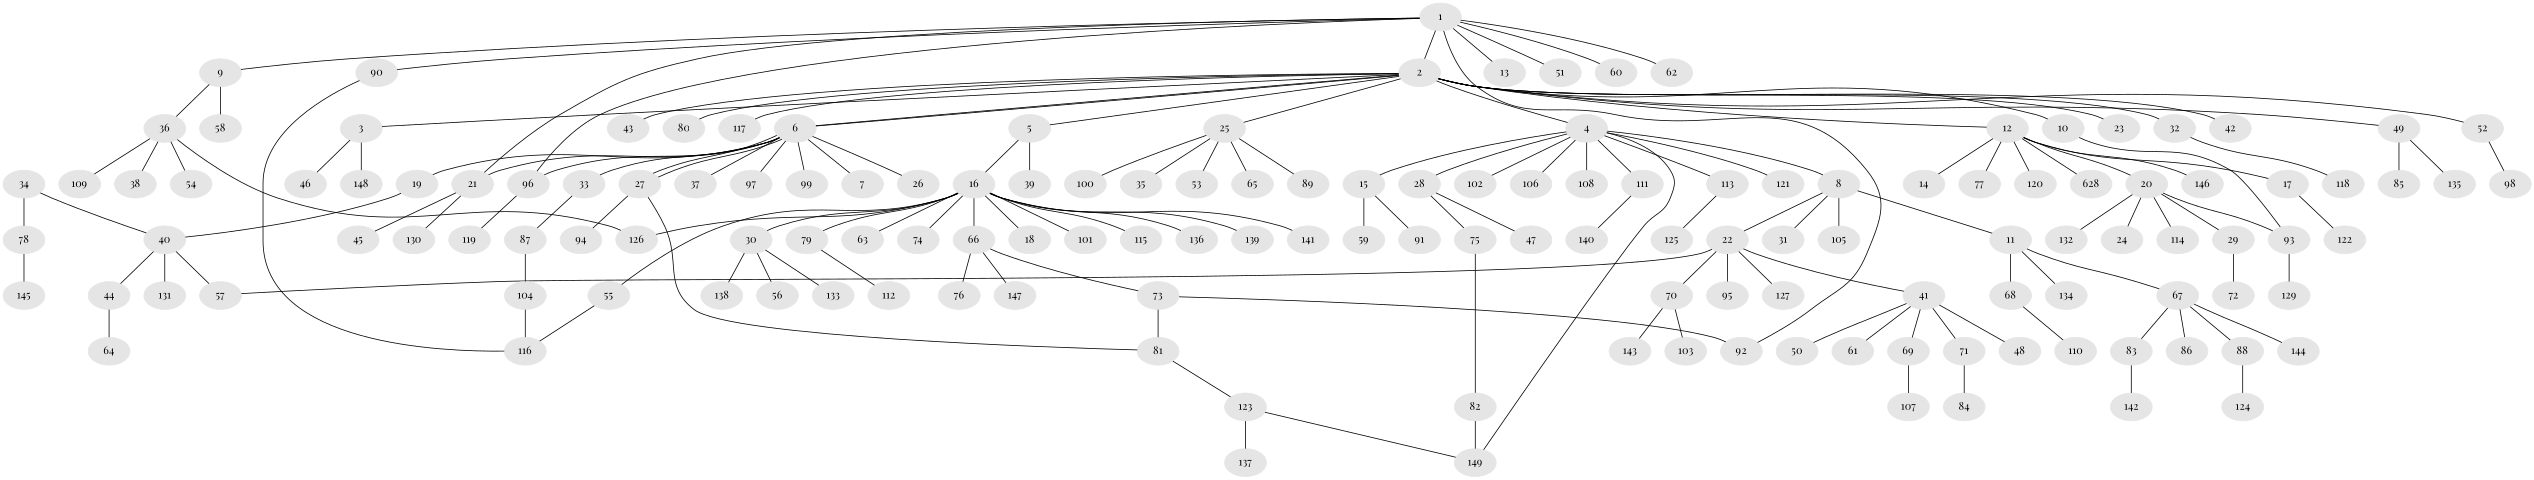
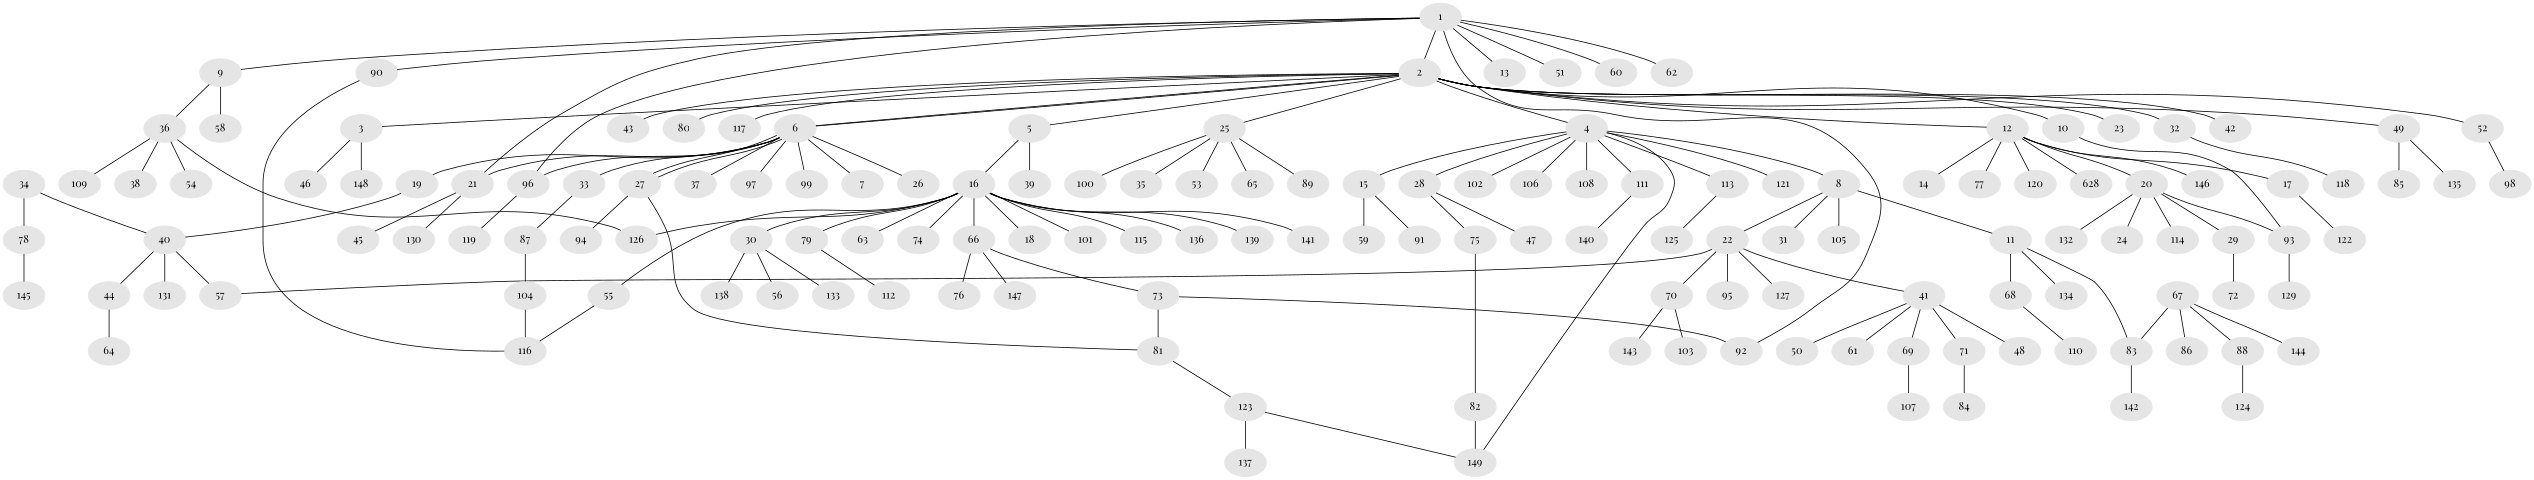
edge "11" -- "67": now "11" -- "83"
